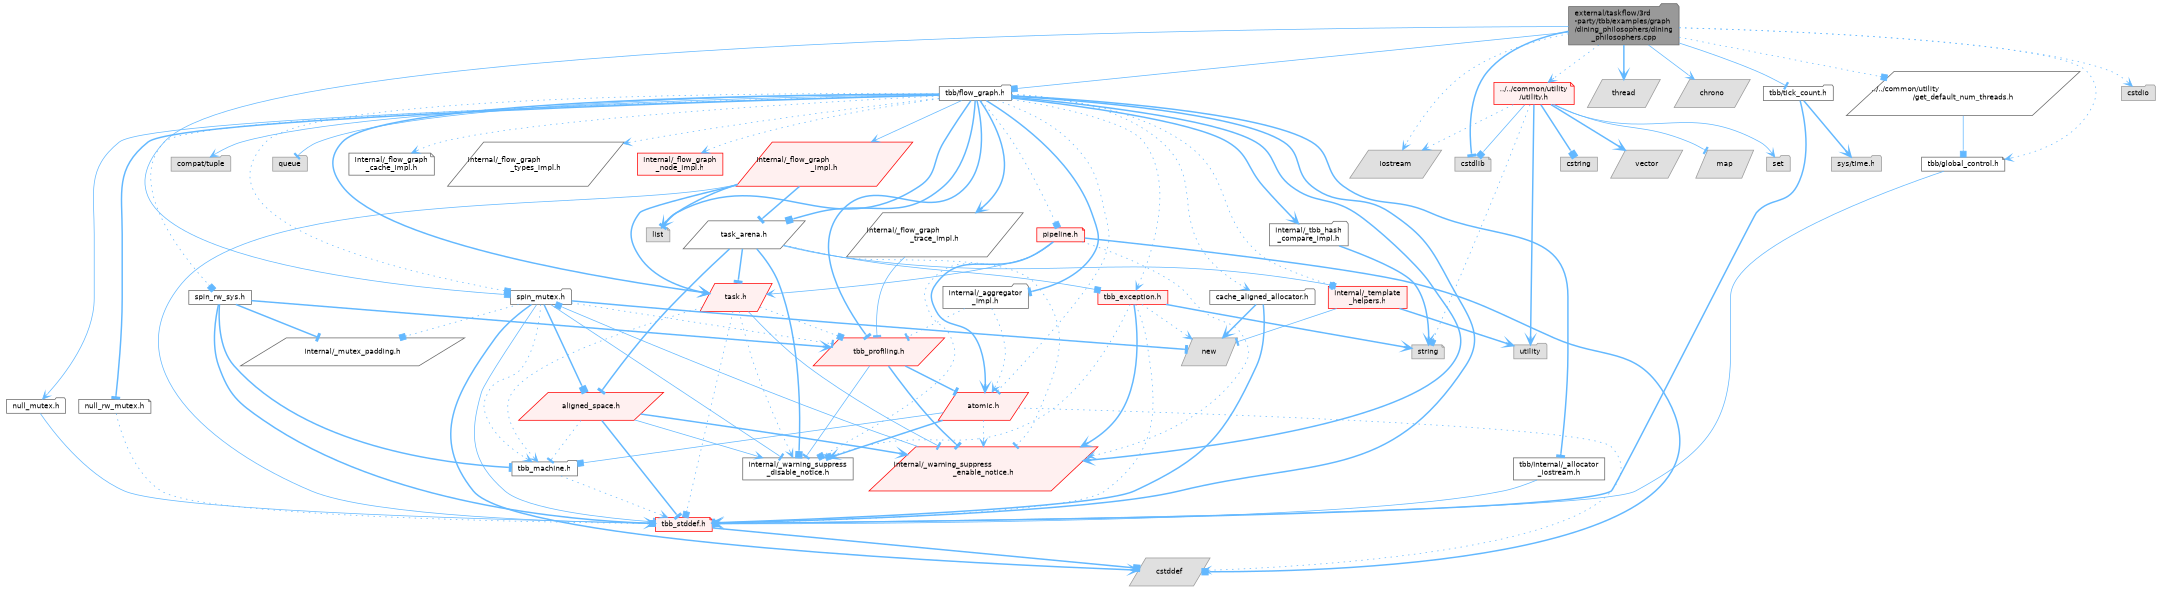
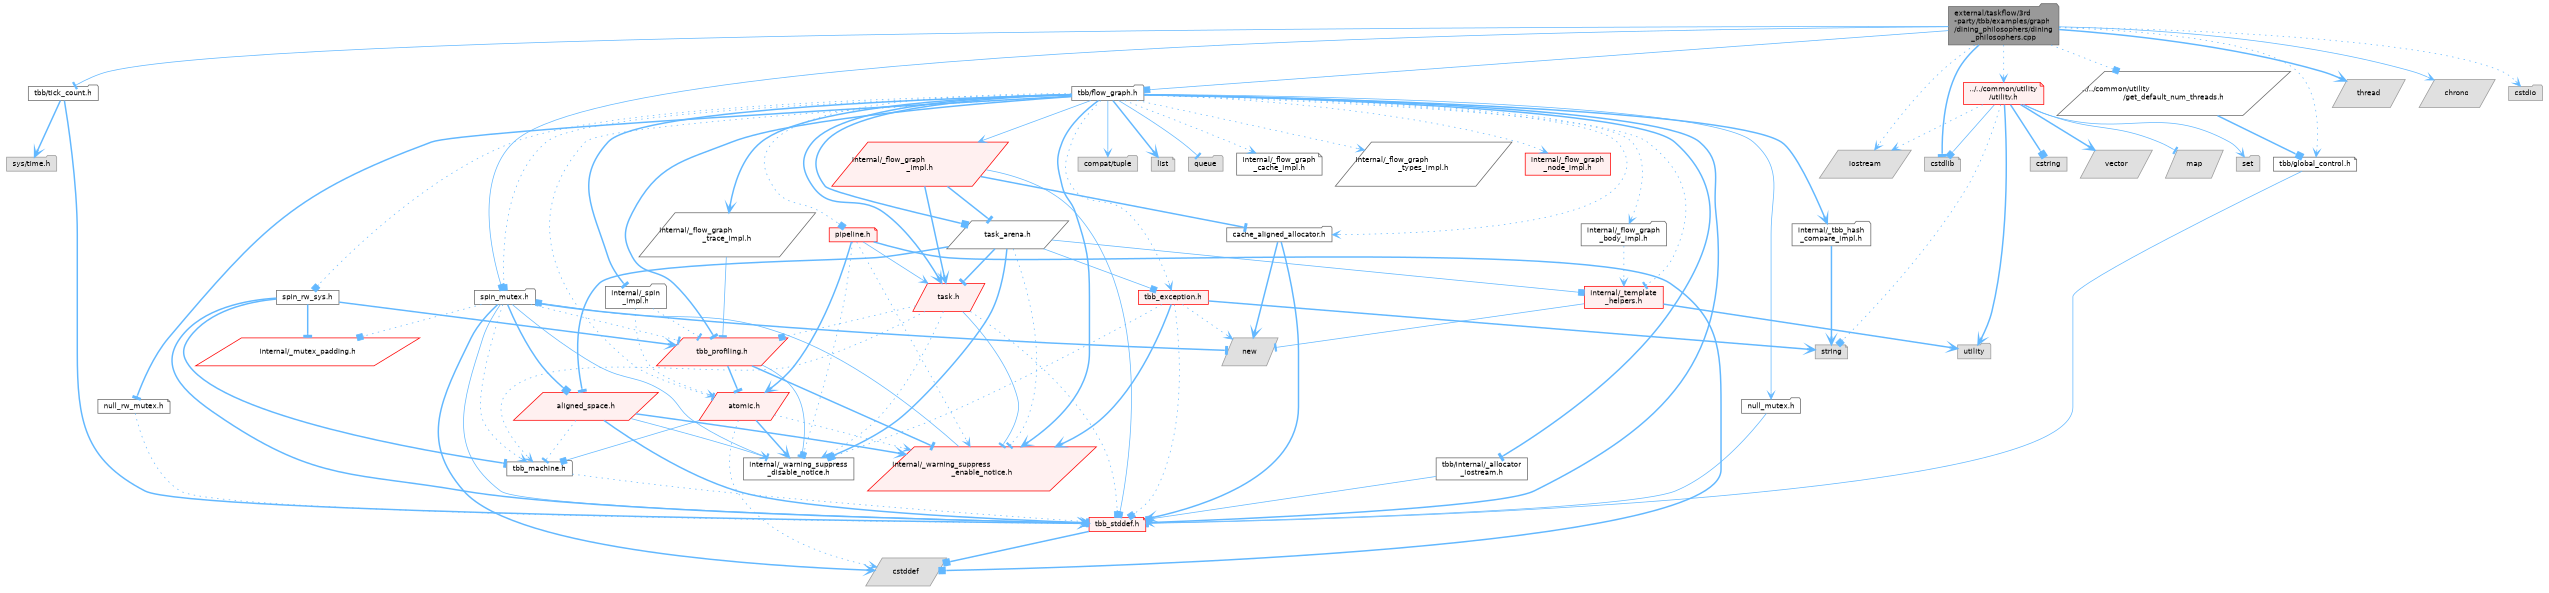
edge "../../common/utility /get_default_num_threads.h" -> "tbb/global_control.h": style solid -> bold
edge "internal/_flow_graph _impl.h" -> "list": now "internal/_flow_graph _impl.h" -> "cache_aligned_allocator.h"
node "internal/_flow_graph _body_impl.h": added
node "internal/_aggregator _impl.h": label "internal/_aggregator _impl.h" -> "internal/_spin _impl.h"
node "internal/_mutex_padding.h": color grey40 -> red
